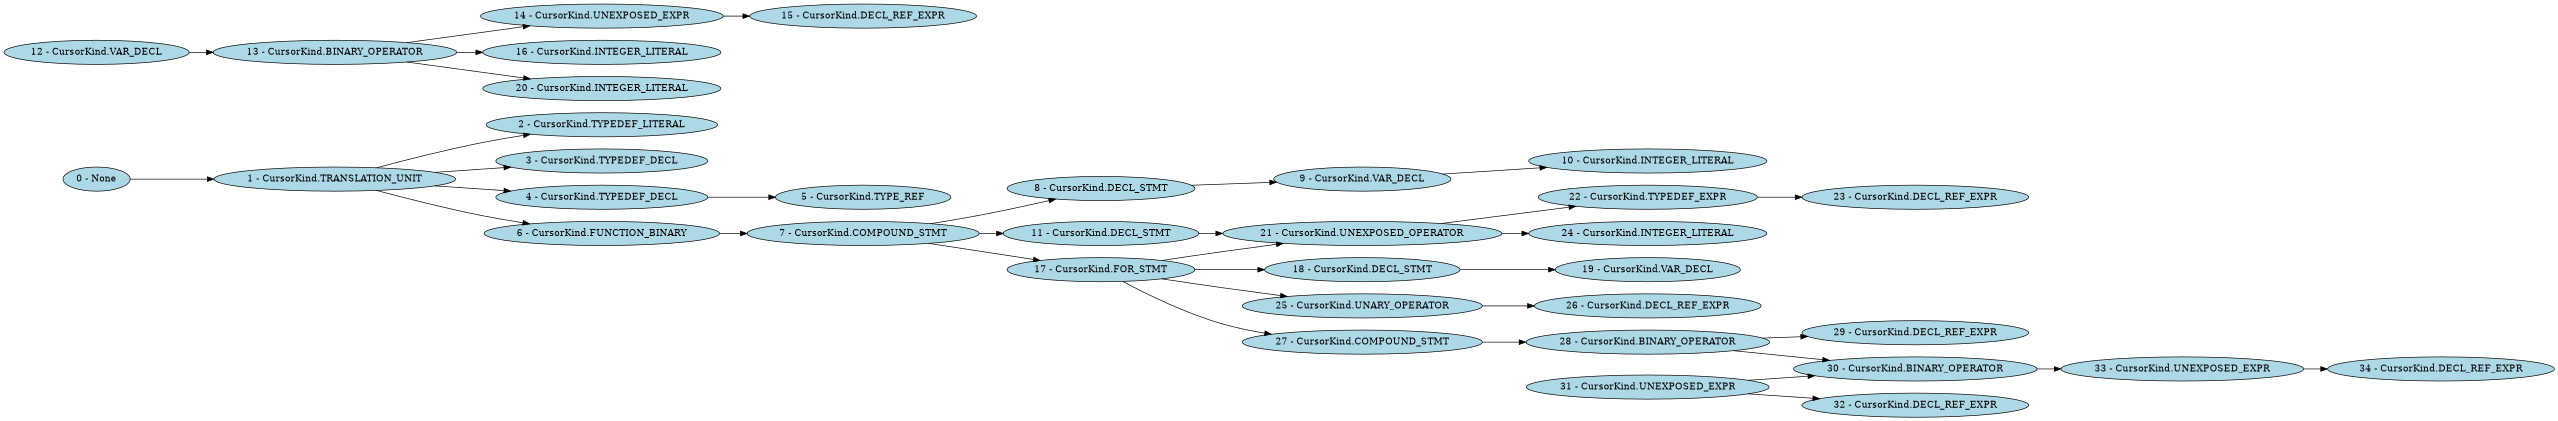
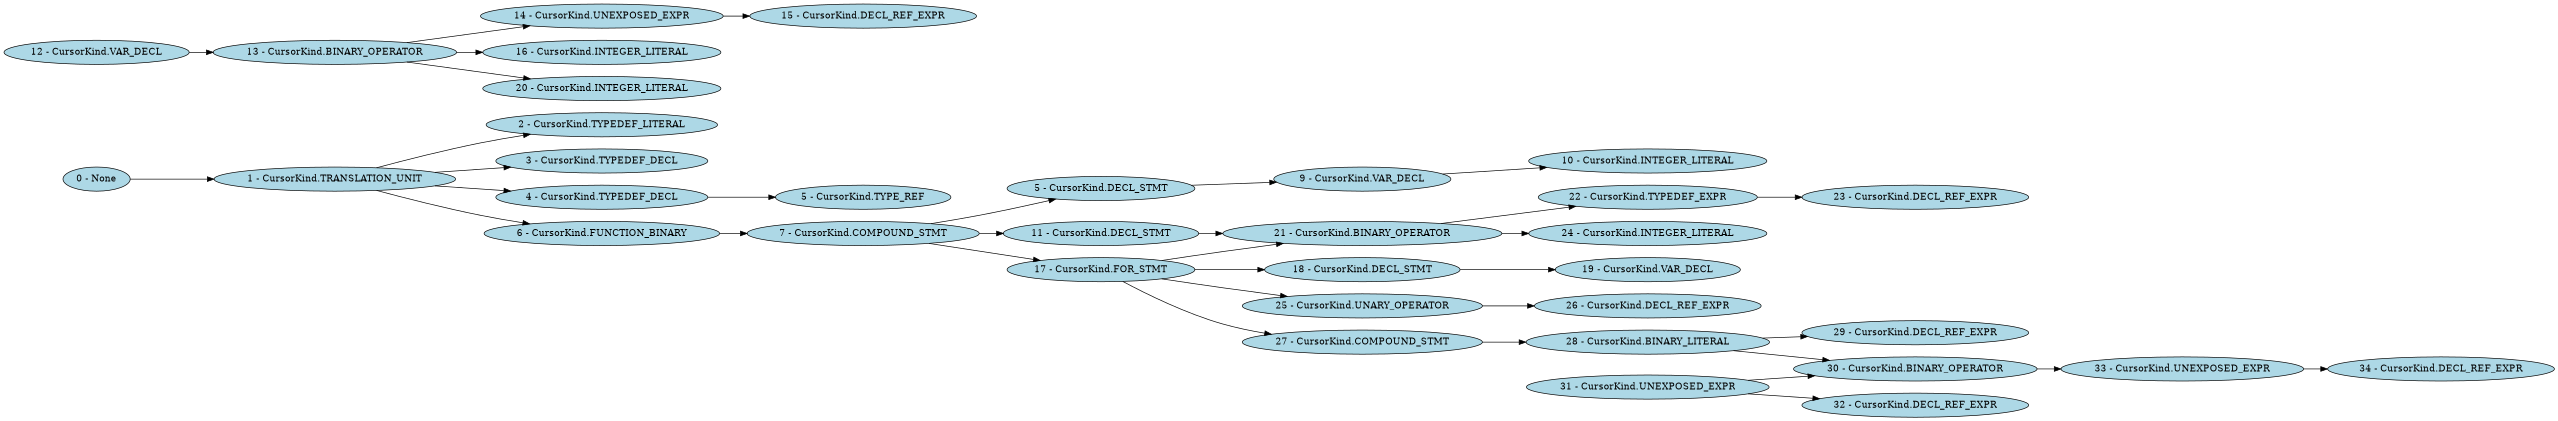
node "8 - CursorKind.DECL_STMT": label "8 - CursorKind.DECL_STMT" -> "5 - CursorKind.DECL_STMT"
node "21 - CursorKind.UNEXPOSED_OPERATOR": label "21 - CursorKind.UNEXPOSED_OPERATOR" -> "21 - CursorKind.BINARY_OPERATOR"
node "28 - CursorKind.BINARY_OPERATOR": label "28 - CursorKind.BINARY_OPERATOR" -> "28 - CursorKind.BINARY_LITERAL"
